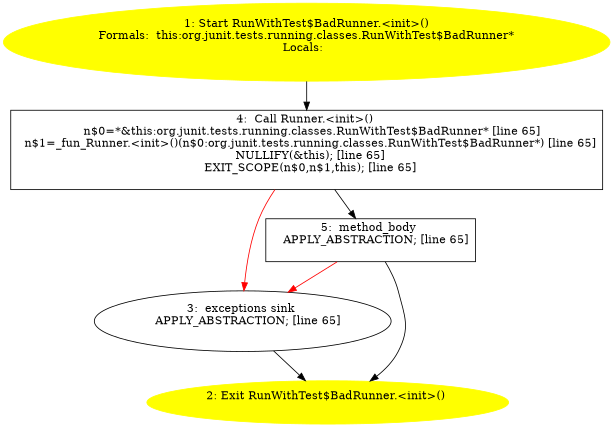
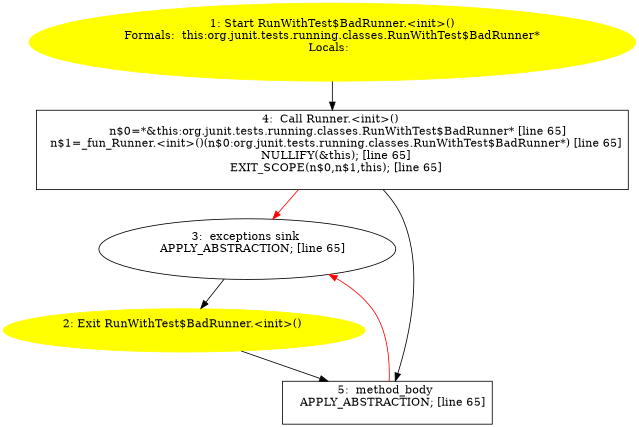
edge "5:  method_body APPLY_ABSTRACTION; [line 65]" -> "2: Exit RunWithTest$BadRunner.<init>()": reversed
